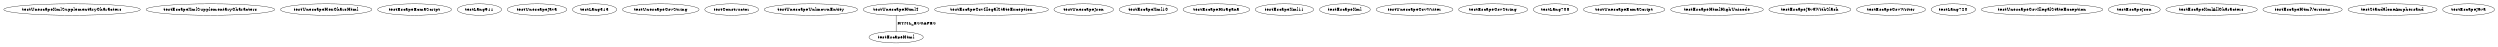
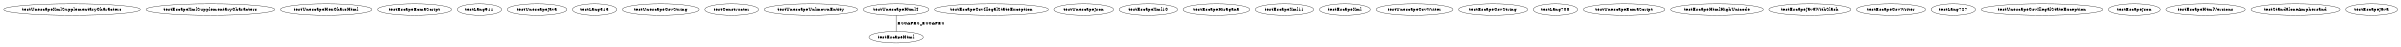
node "testLang720": label "testLang720" -> "testLang727"
node "testEscapeXmlAllCharacters": removed
edge "testUnescapeHtml4" -- "testEscapeHtml": label " HTML_ESCAPES" -> " ESCAPES_ESCAPES"
